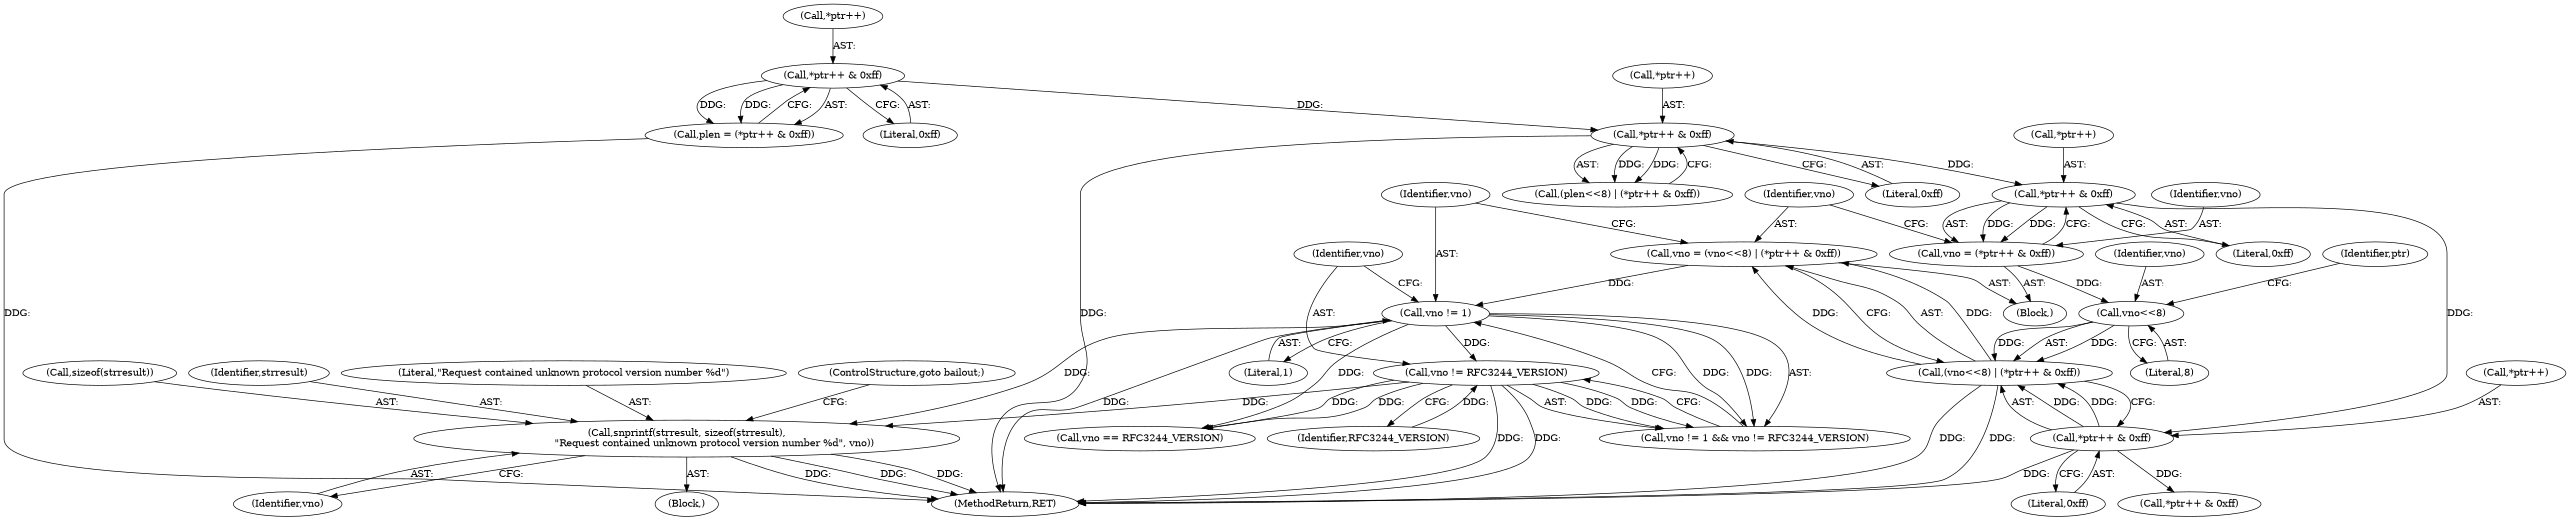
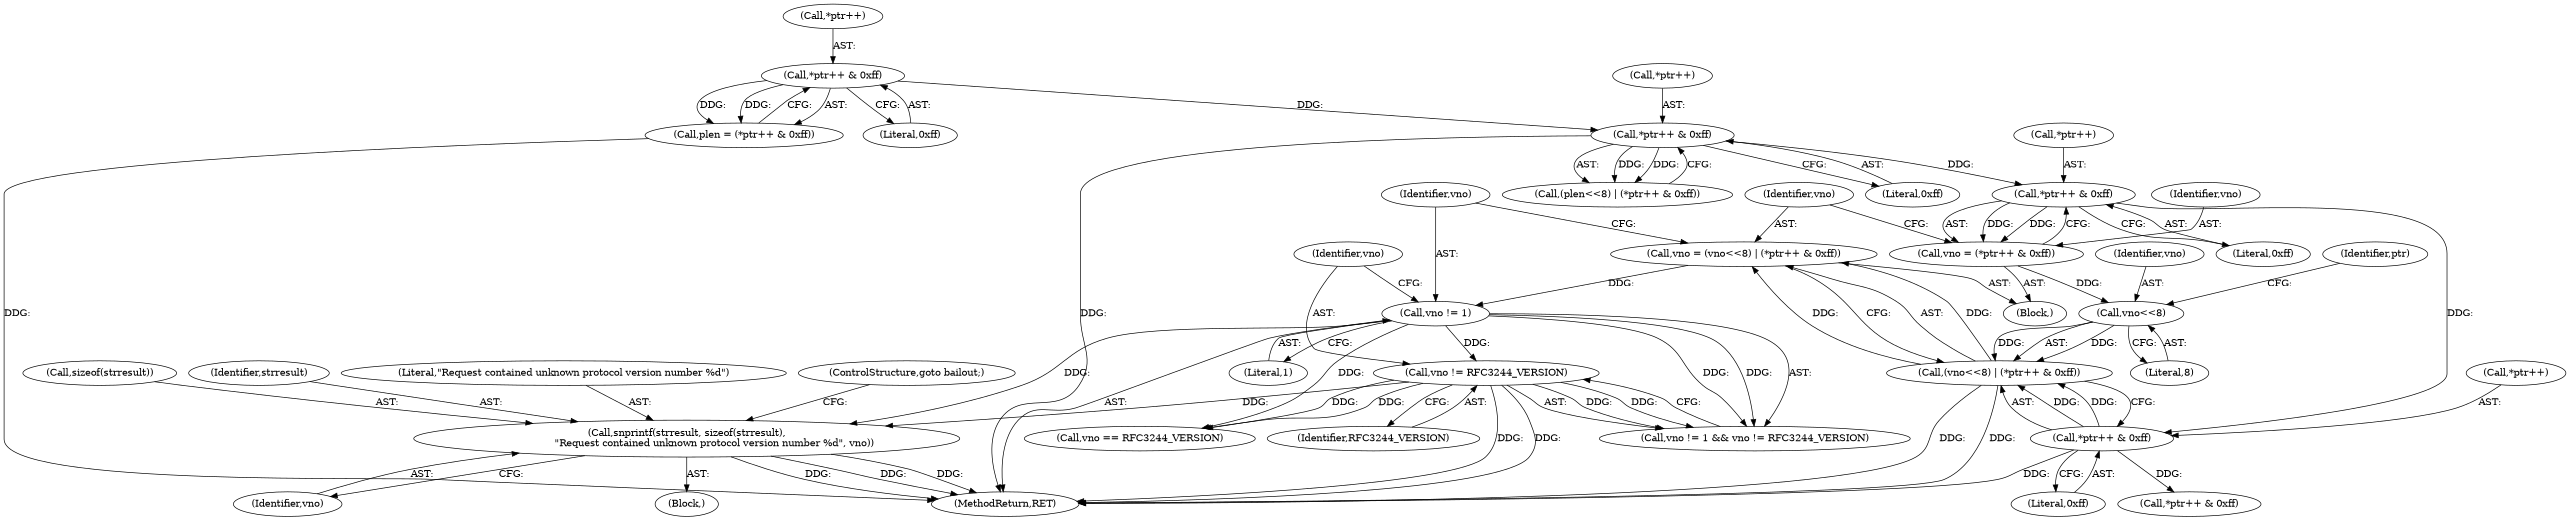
edge "(Call,vno != 1 && vno != RFC3244_VERSION)" -> "(Call,vno != 1)": removed, label "CFG:"
edge "(Call,vno != 1)" -> "(MethodReturn,RET)": label "DDG: " -> "AST: "
edge "(Identifier,RFC3244_VERSION)" -> "(Call,vno != RFC3244_VERSION)": label "DDG: " -> "AST: "
